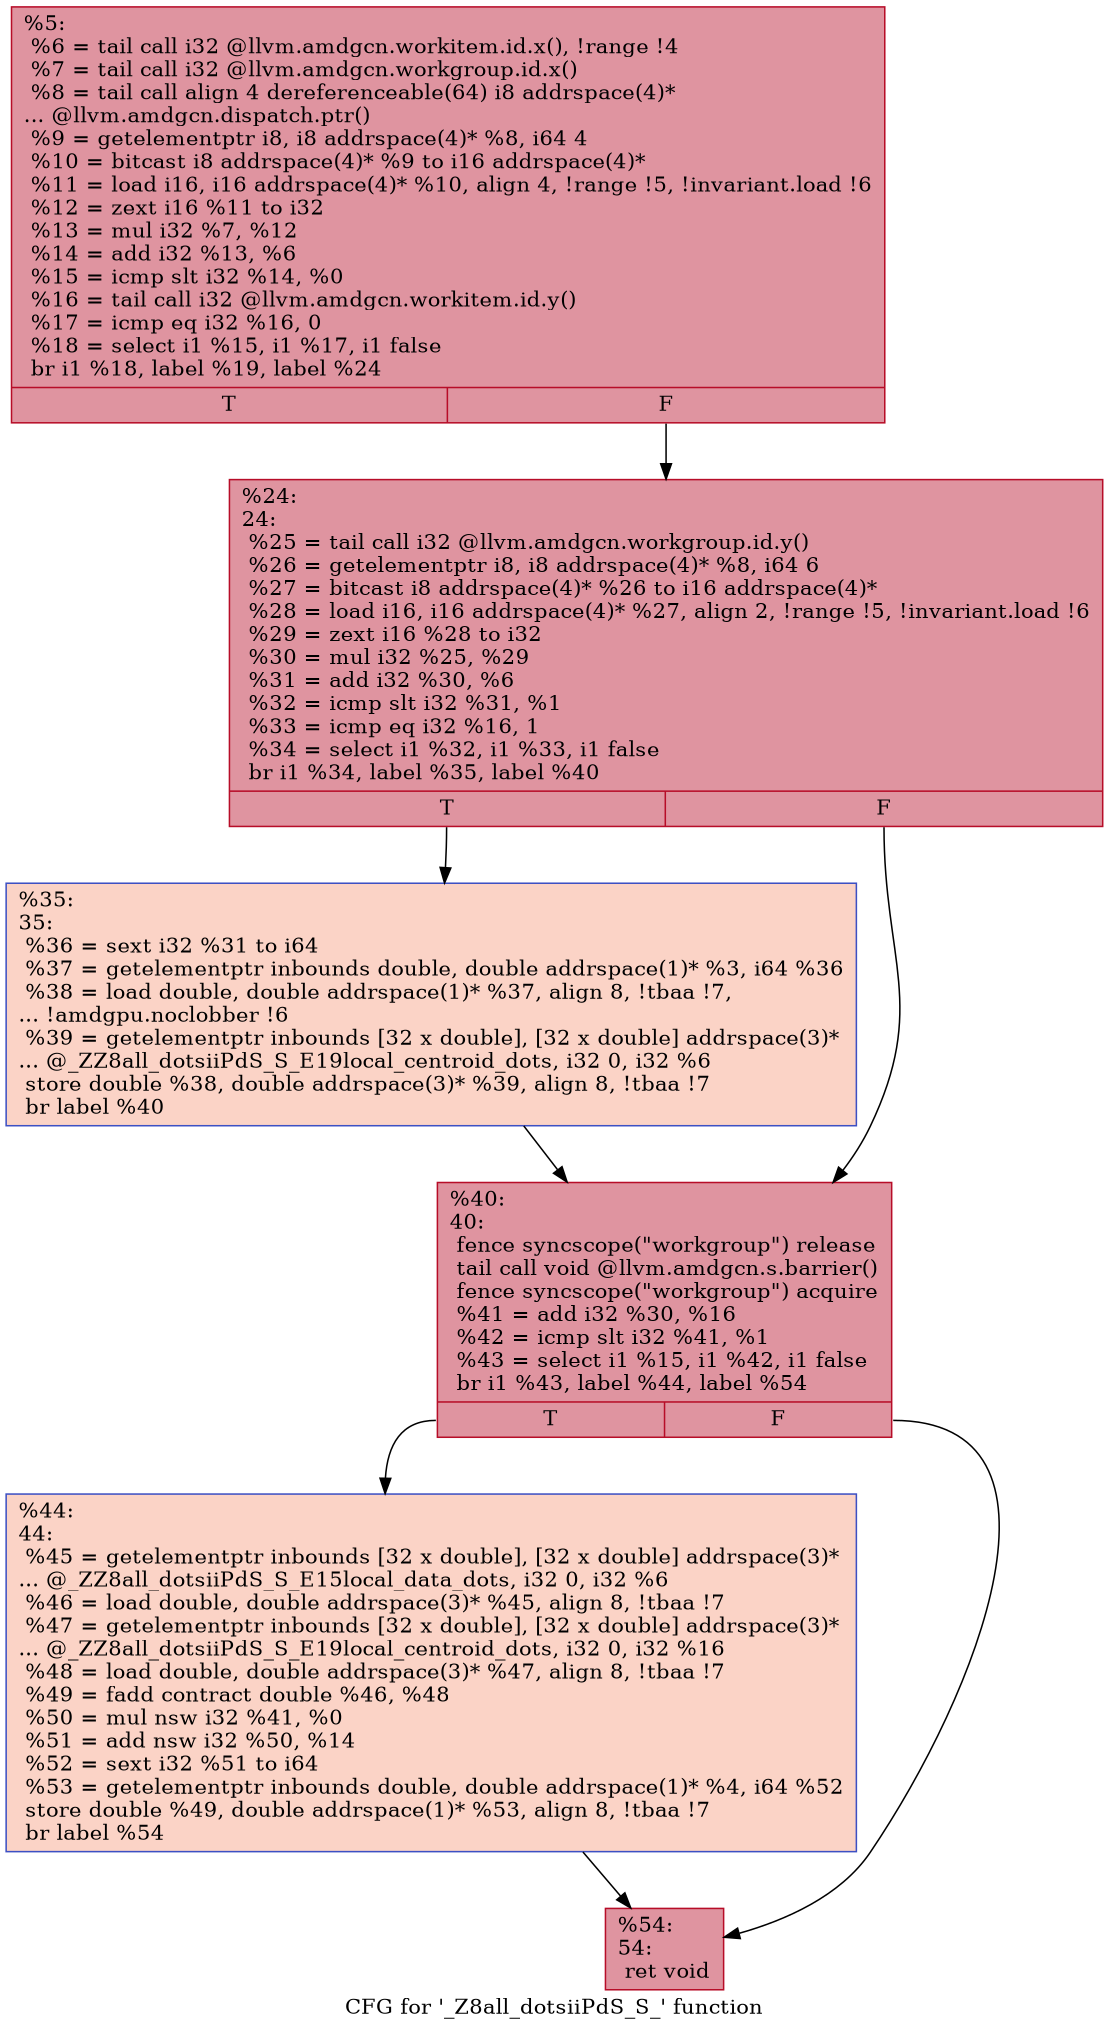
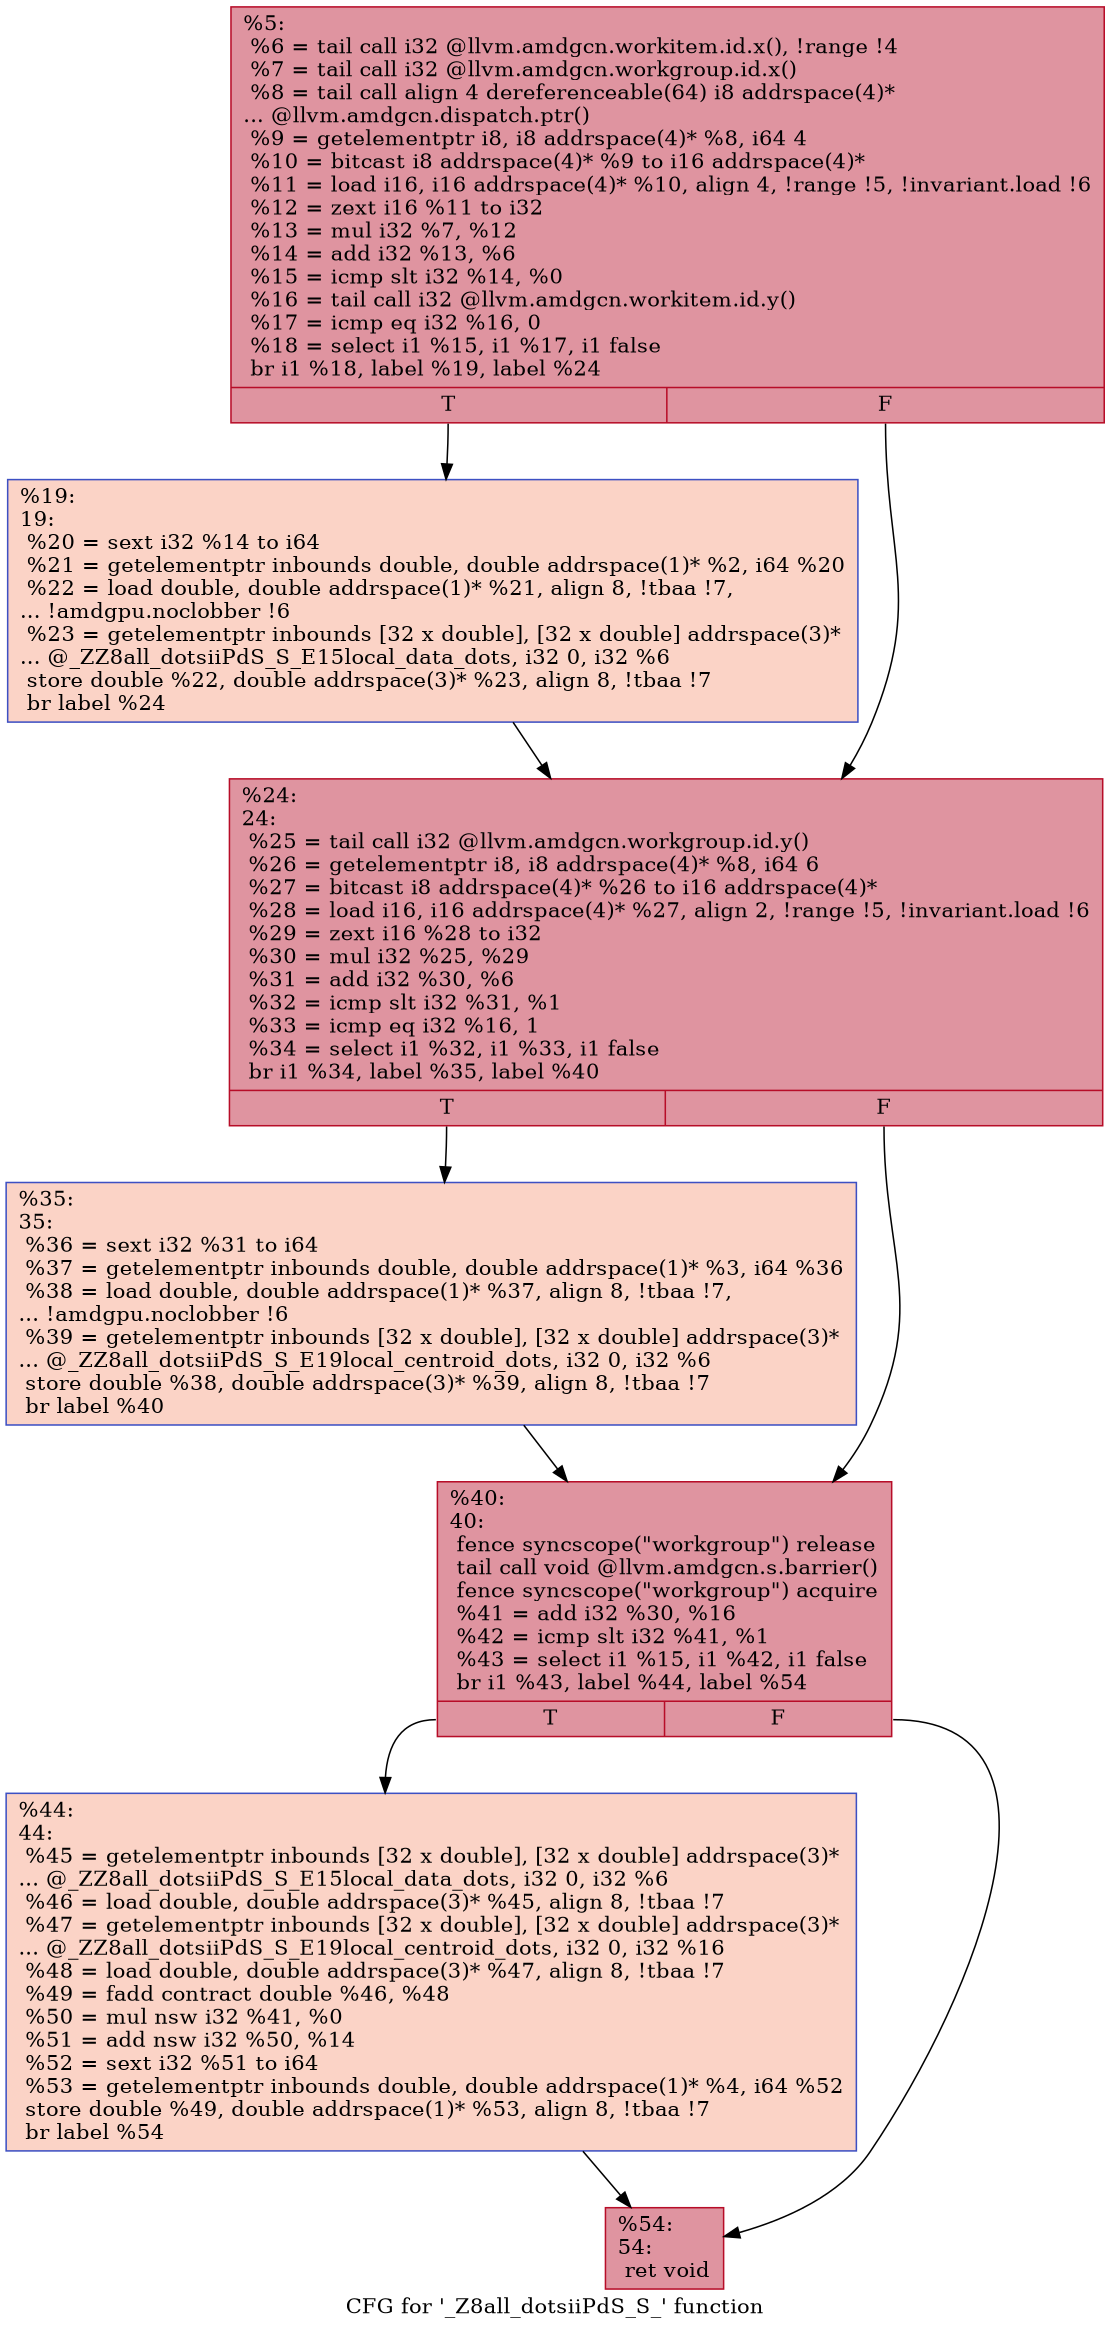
node "%19:": added
